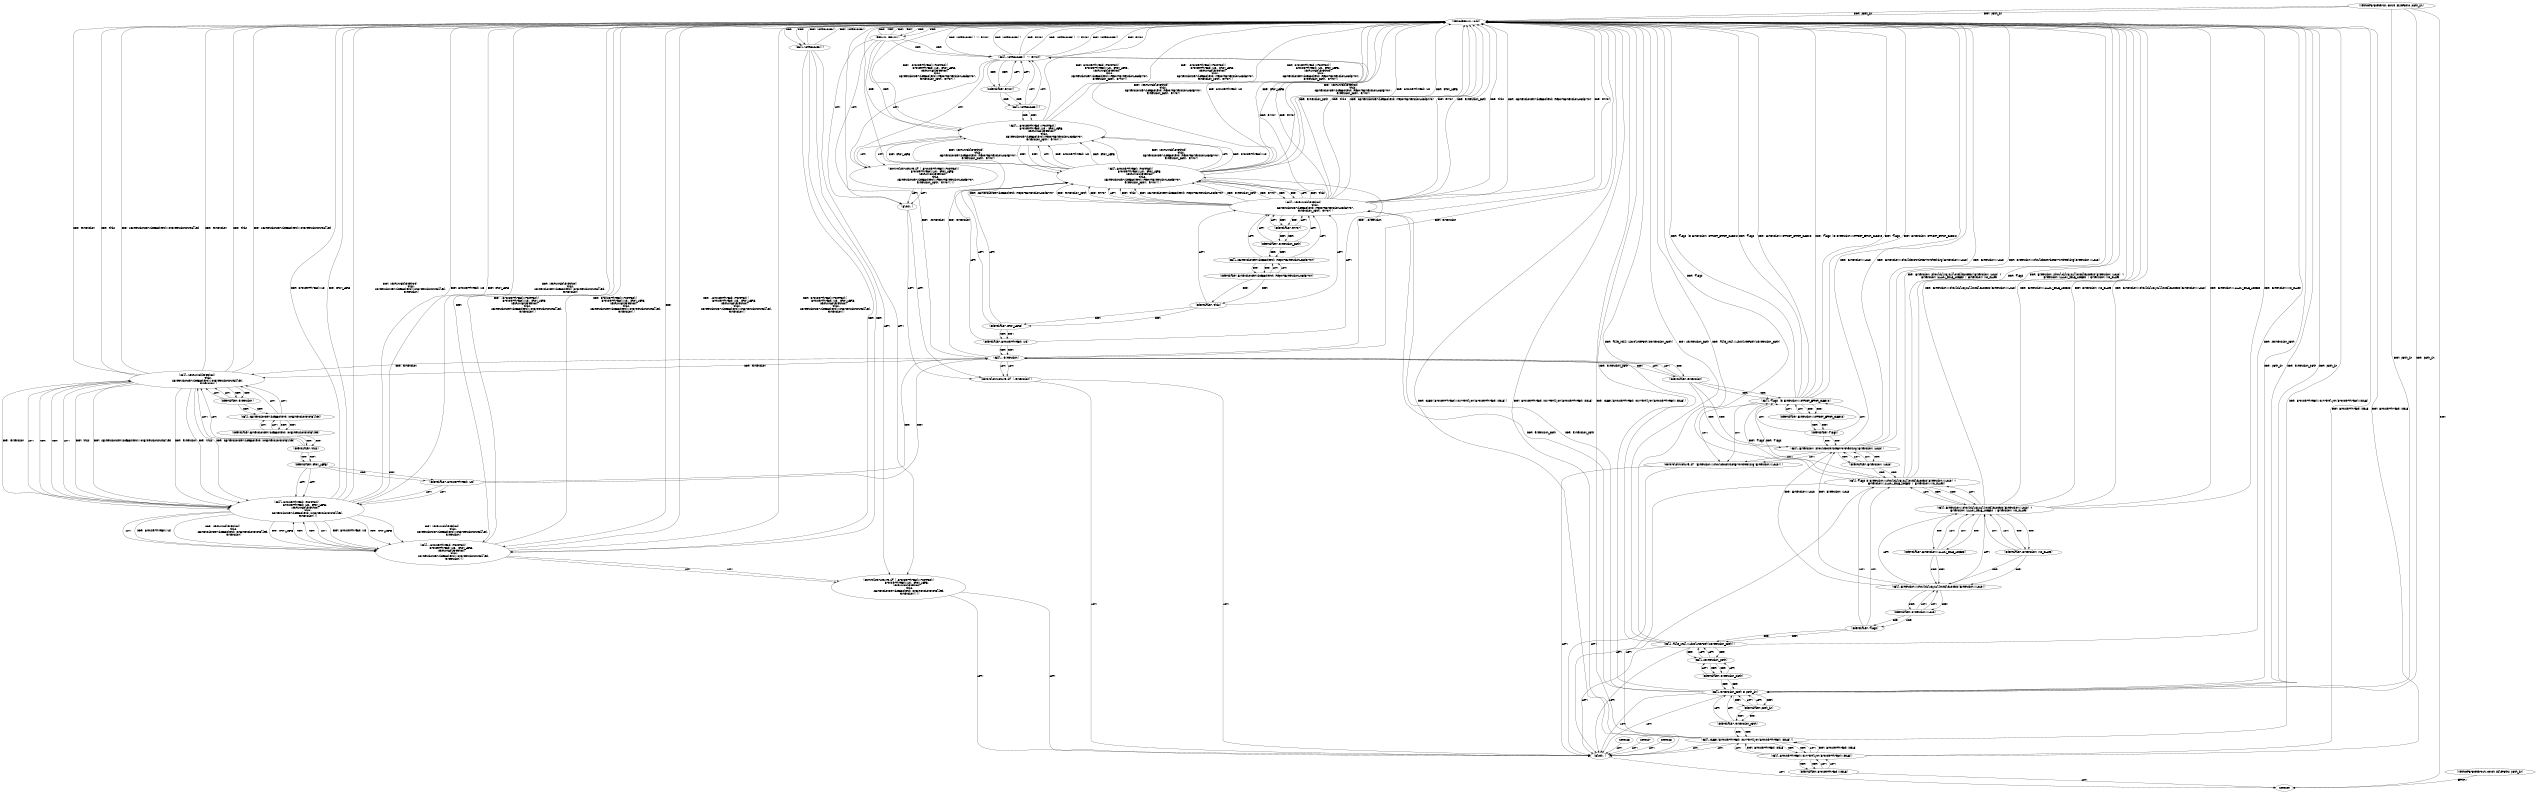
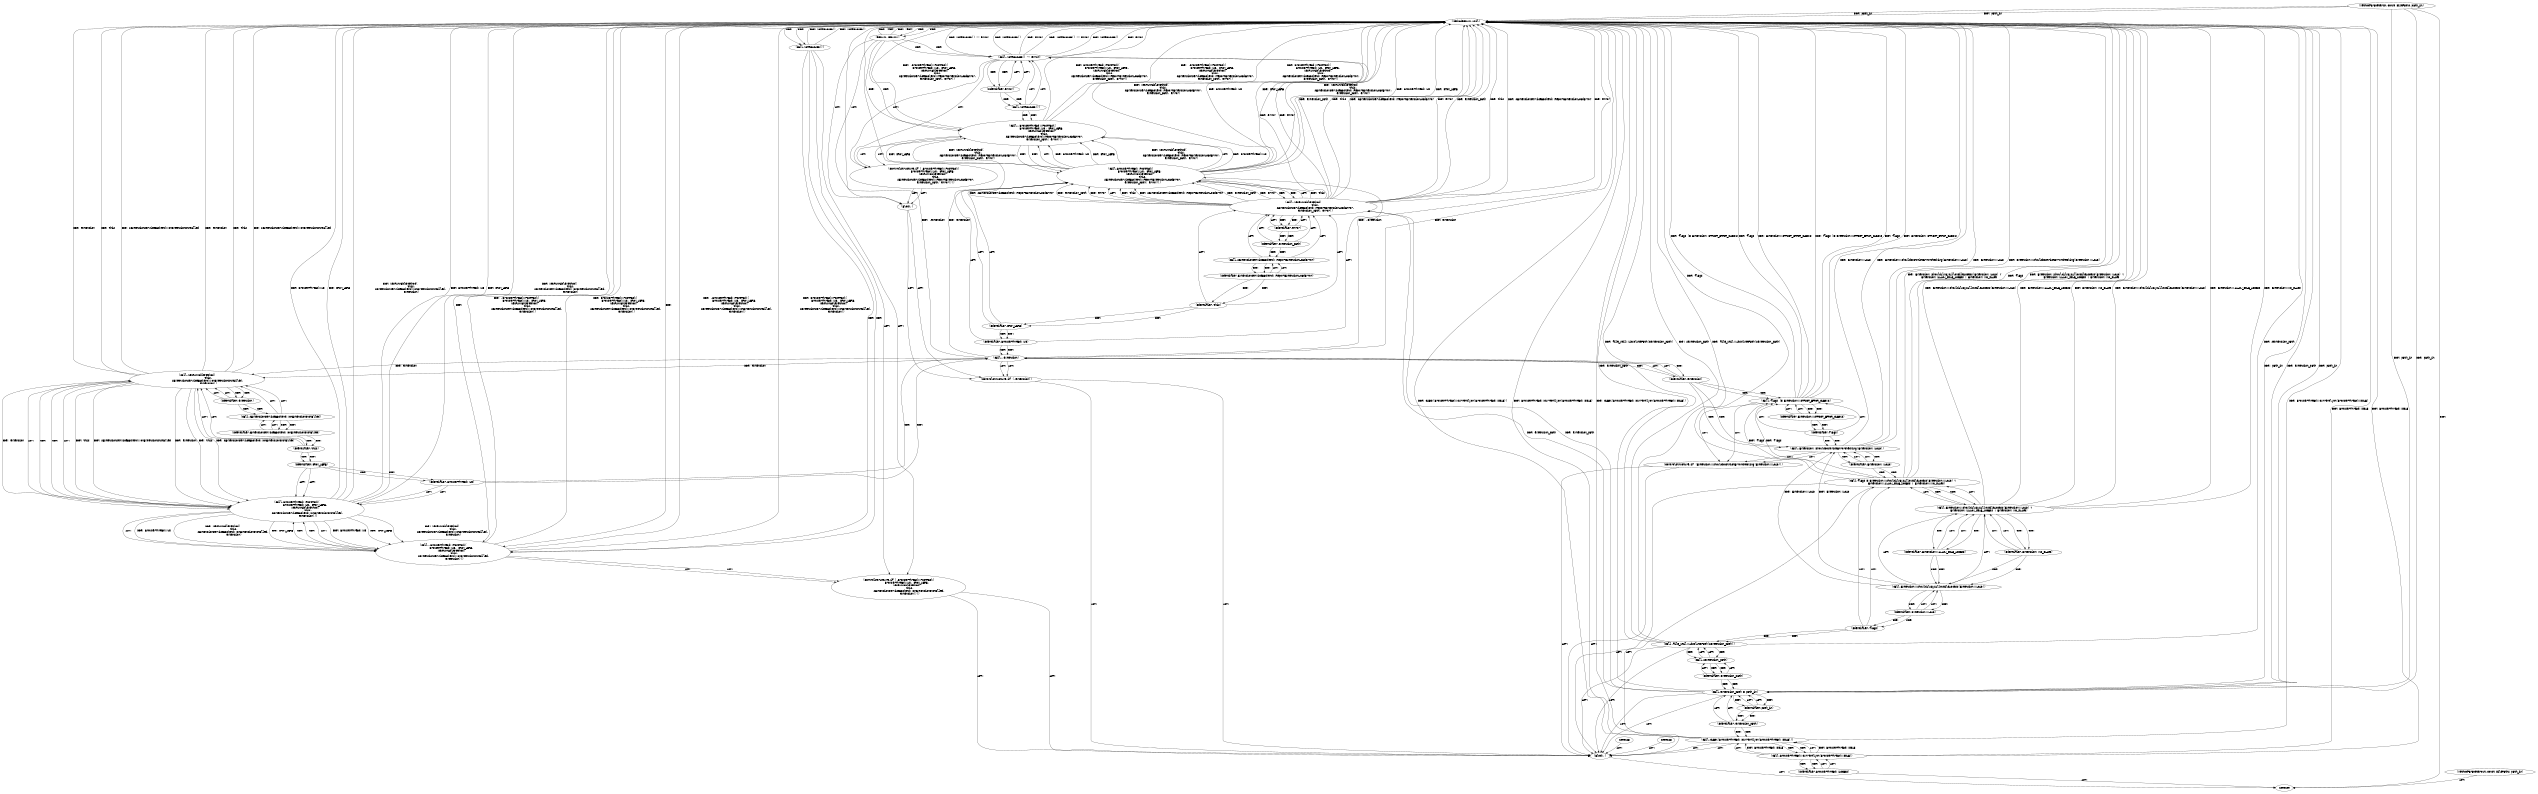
node "(MethodReturn,void)": label "(MethodReturn,void)" -> "(MethodReturn,util)"
node "1000127": removed
node "(Identifier,BrowserThread::FILE)": label "(Identifier,BrowserThread::FILE)" -> "(Identifier,BrowserThread::ACCESS)"
edge "(MethodParameterOut,const FilePath& path_in)" -> "1000100": label "ERROR: " -> "AST: "
